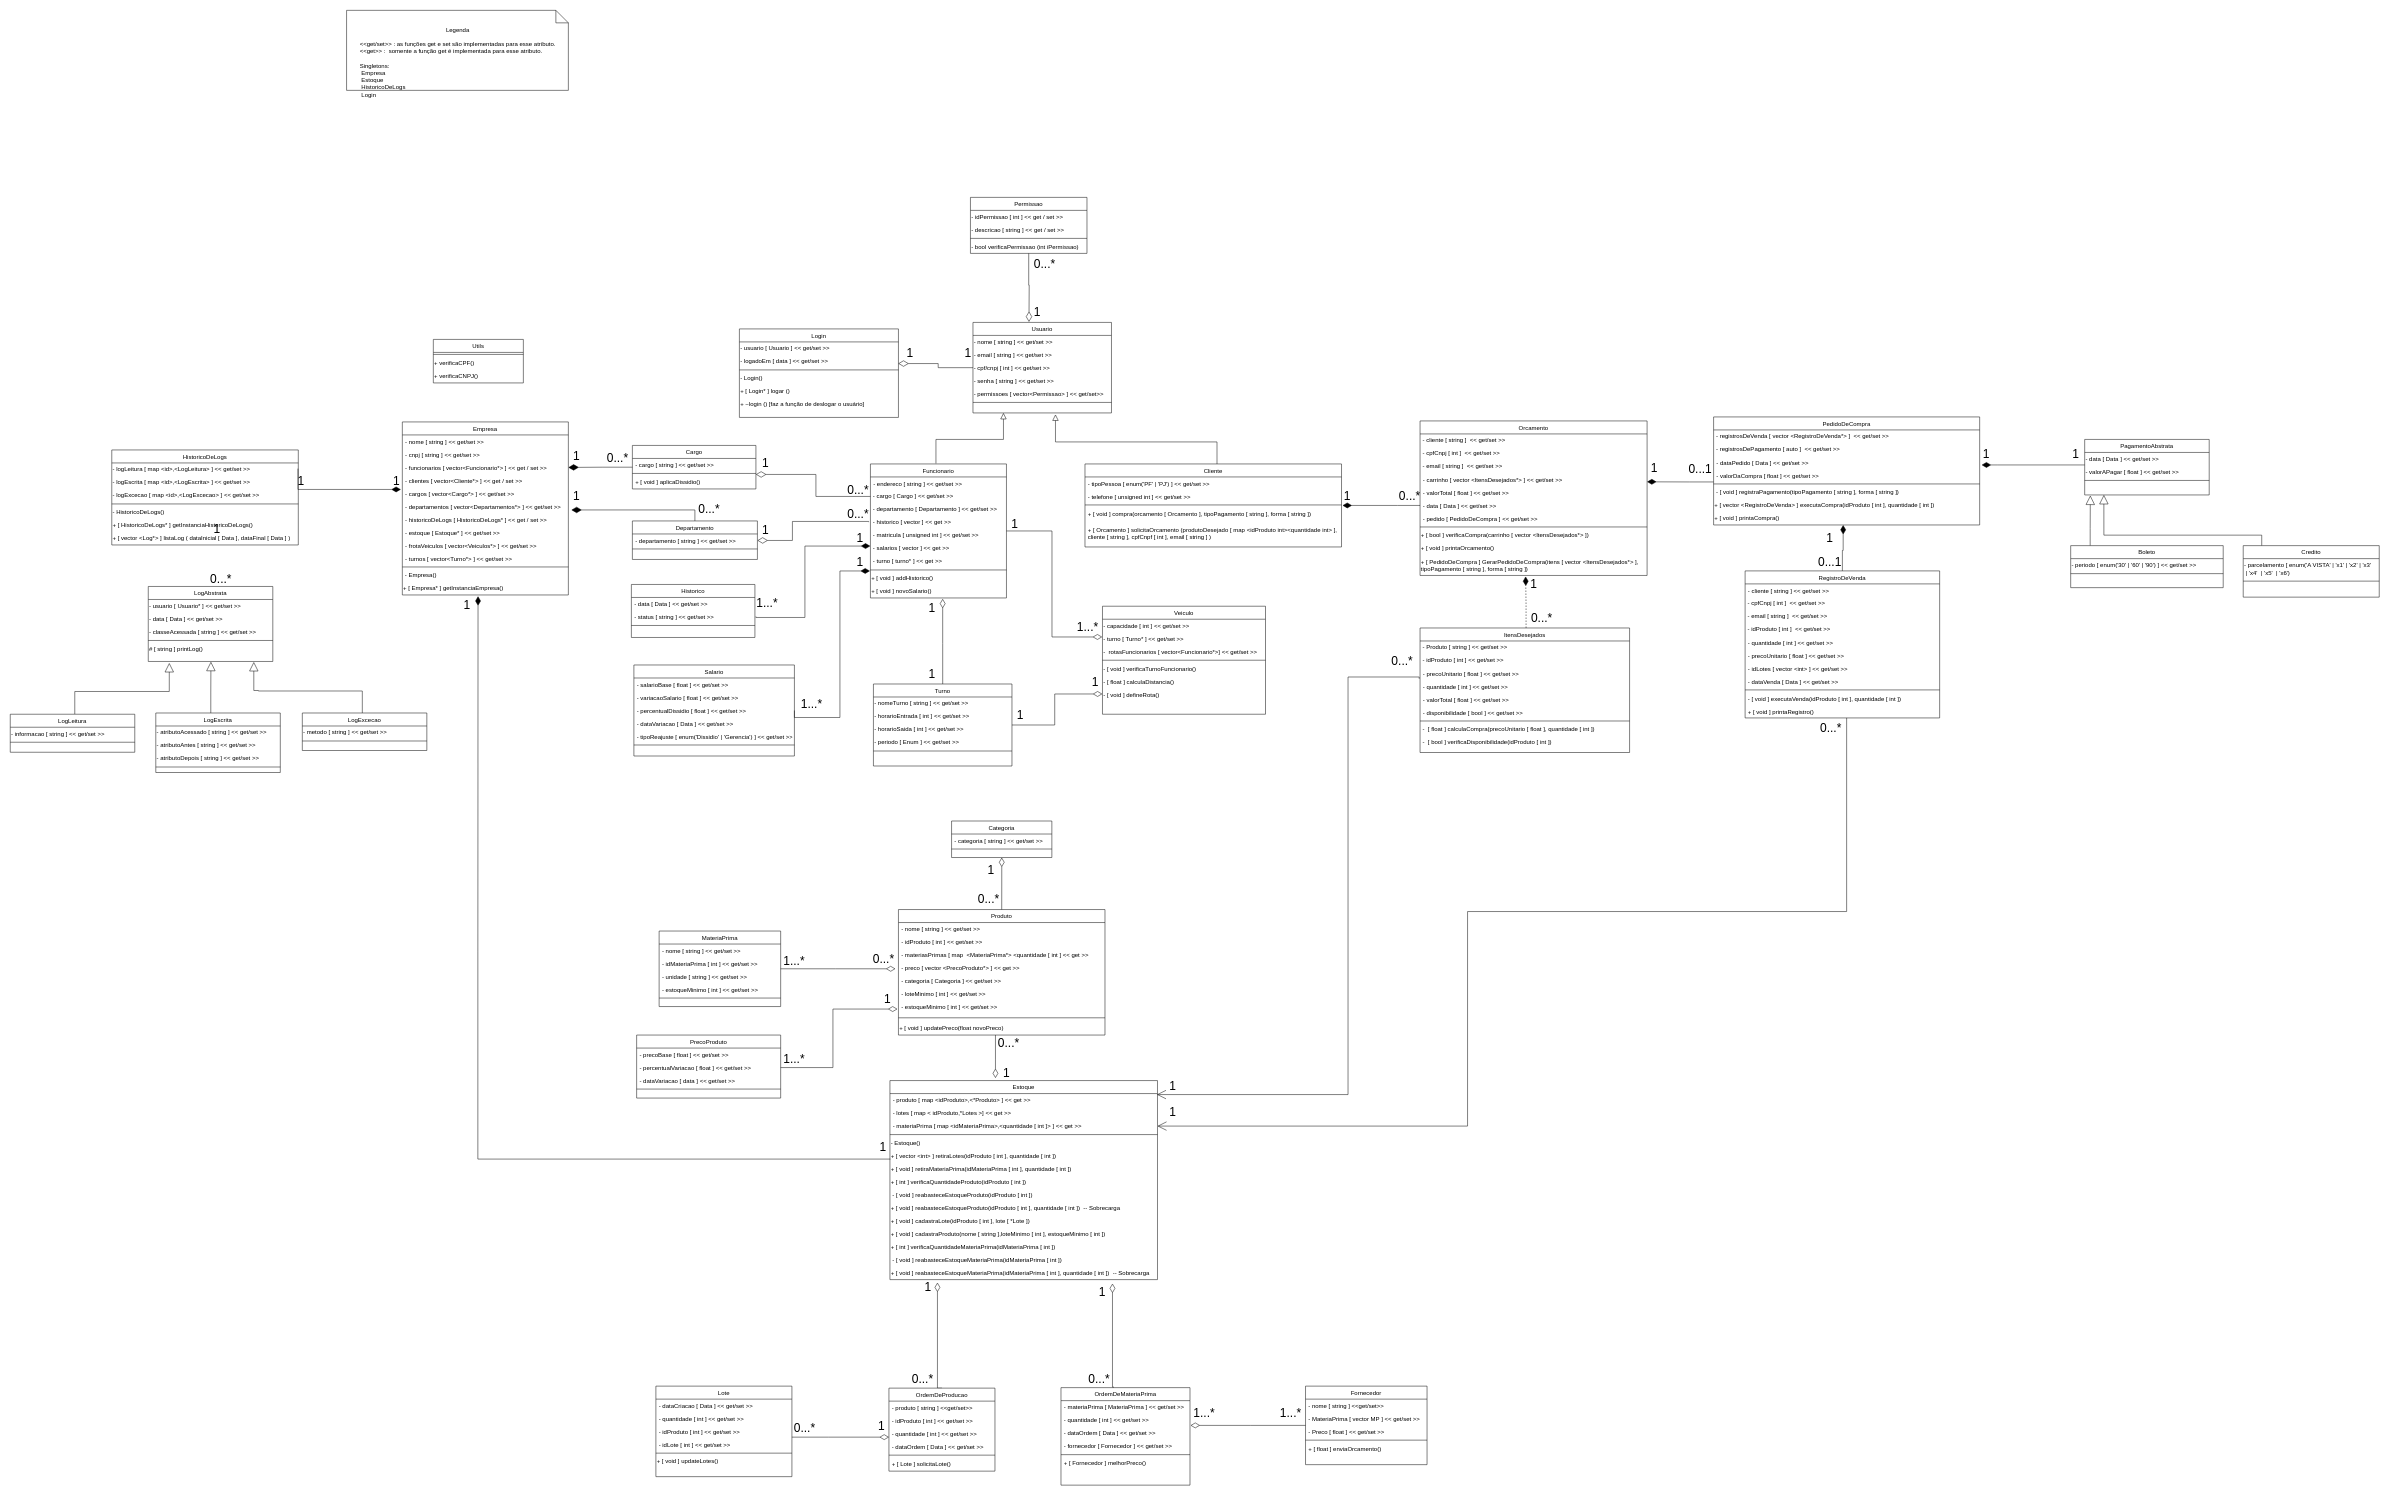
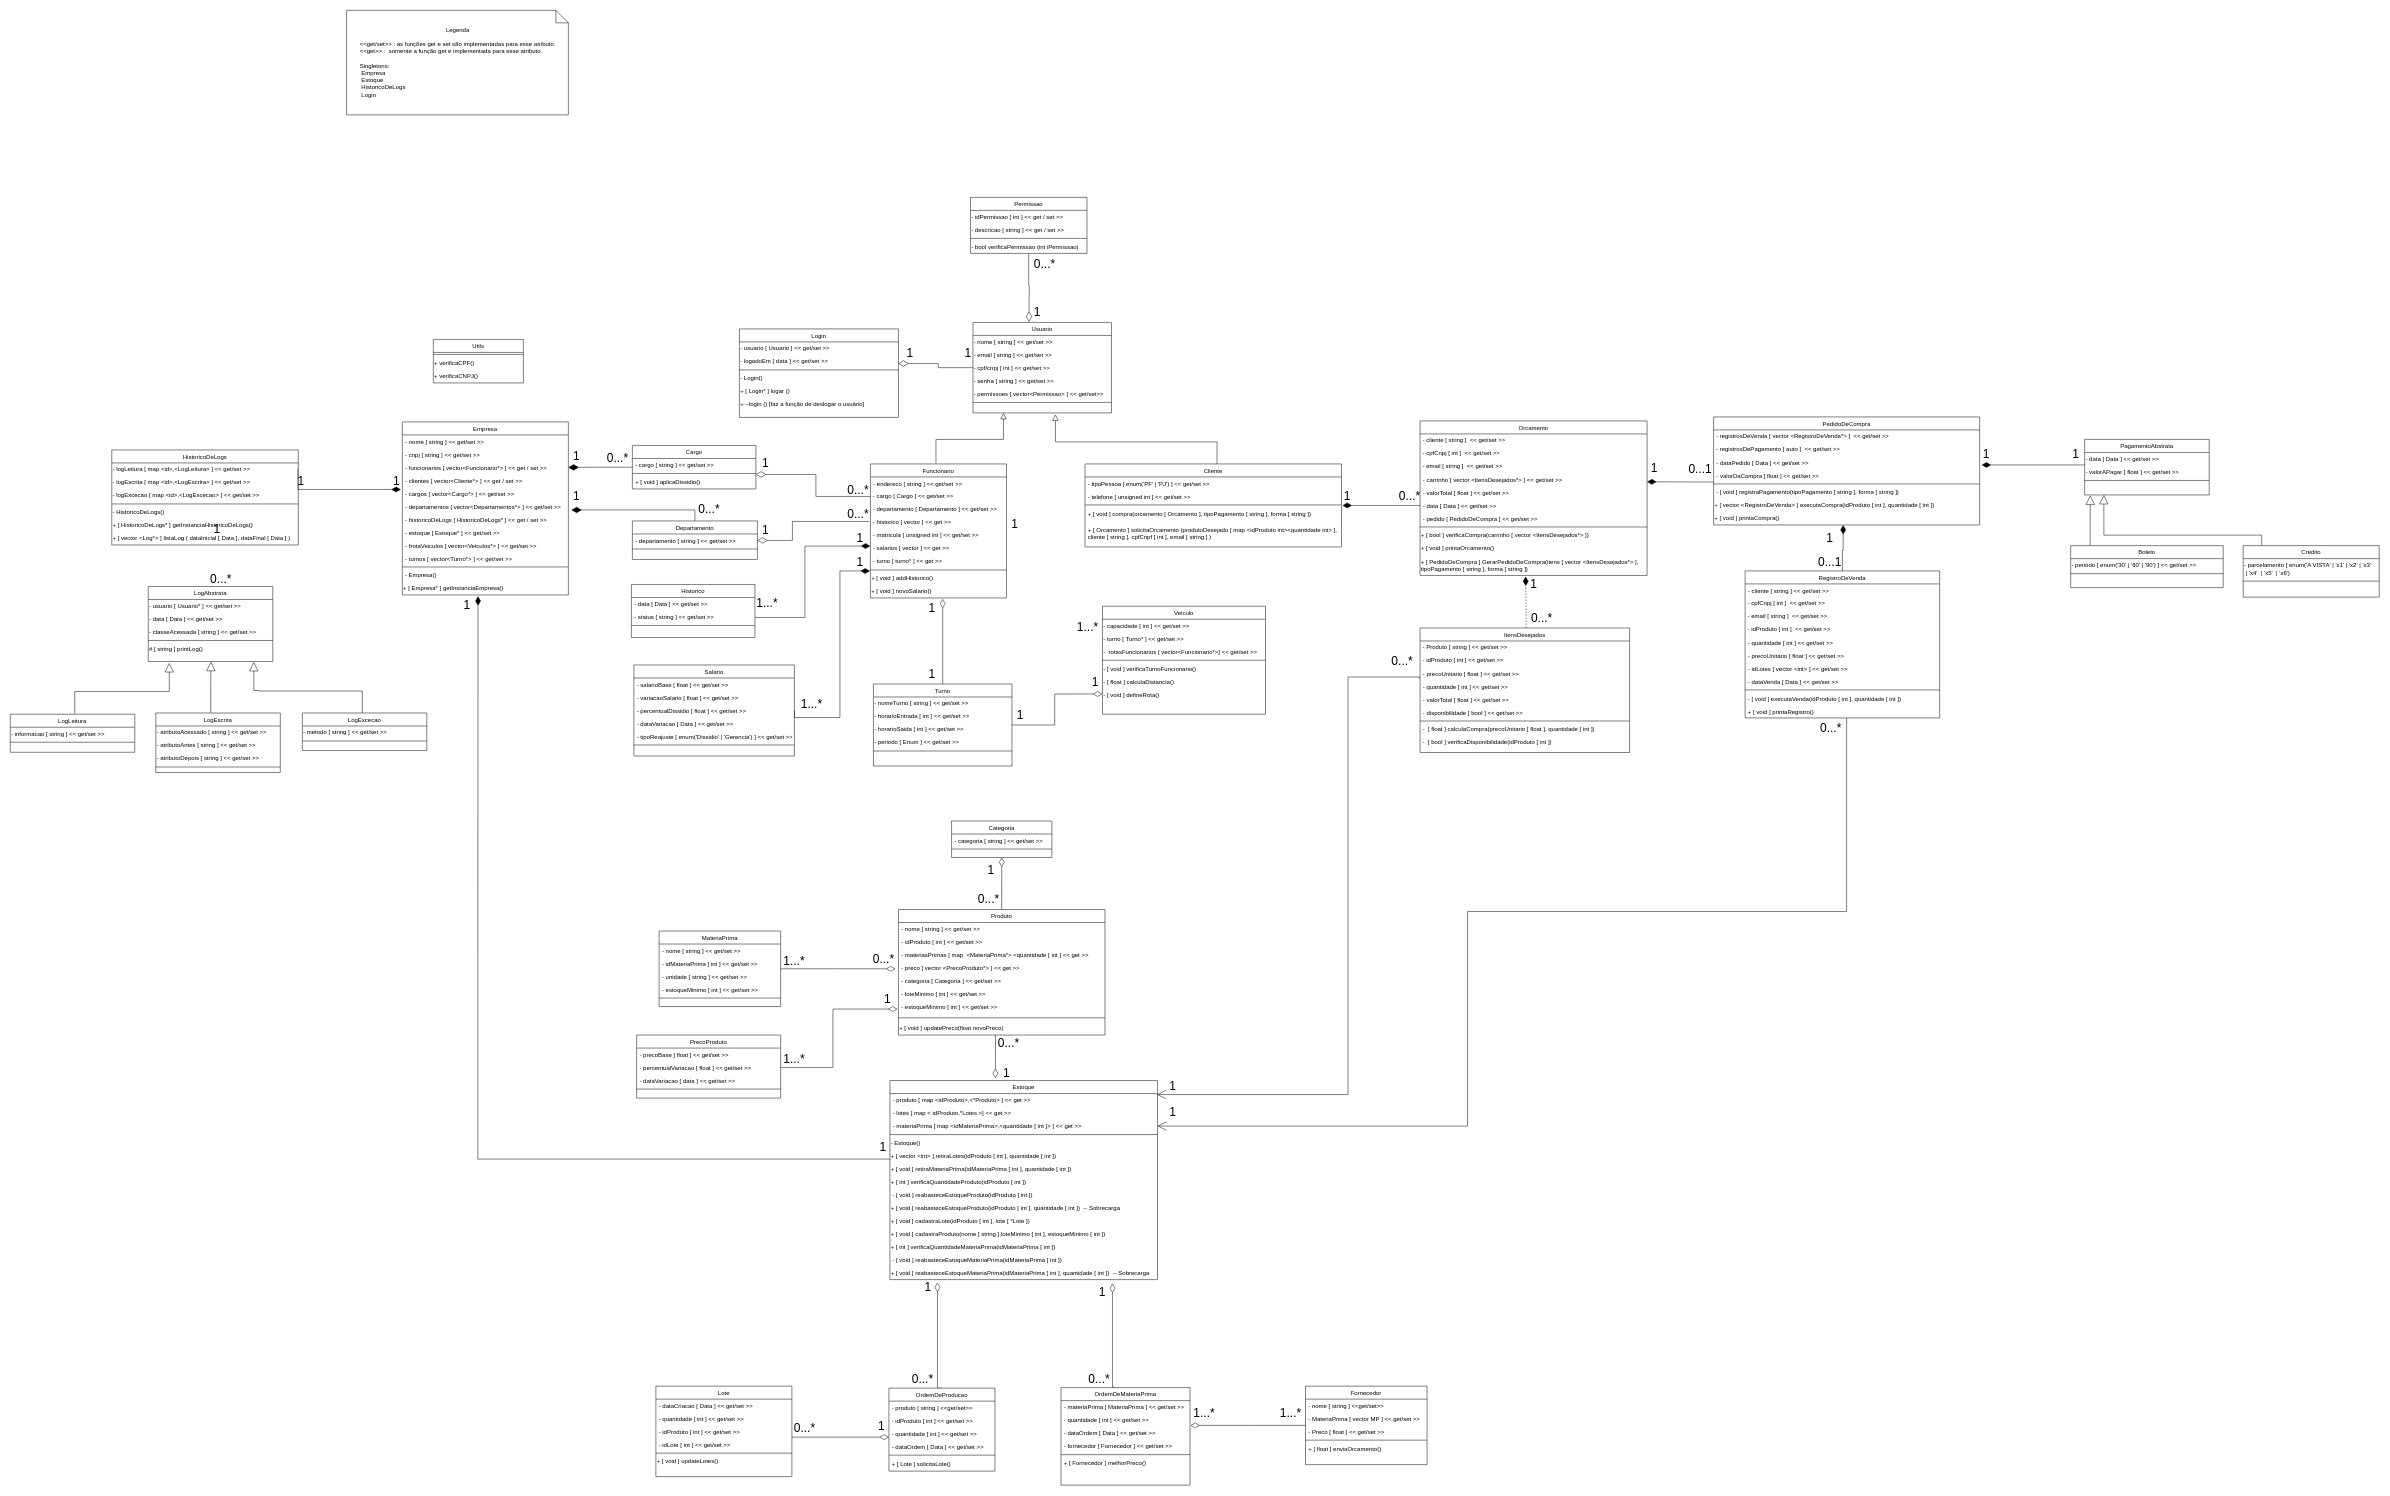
node "Legenda <<get/set>> : as funções get e set são implementadas para esse atributo. <<get>> : somente a função get é implementada para esse atributo. Singletons: Empresa Estoque HistoricoDeLogs Login": size 222x80 -> 222x105
edge "Funcionario" -> "- turno [ Turno* ] << get/set >>": removed
